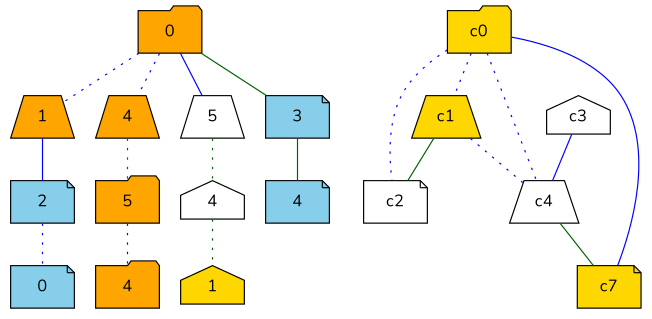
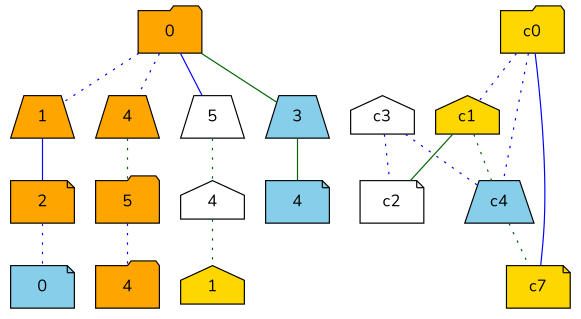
edge "c0" -- "c2": now "c3" -- "c2"
node "3": shape note -> trapezium
node "c1": shape trapezium -> house
edge "c3" -- "c4": style solid -> dotted
edge "c1" -- "c4": color blue -> darkgreen
node "2": fillcolor skyblue -> orange
node "c4": fillcolor white -> skyblue
edge "c4" -- "c7": style solid -> dotted
